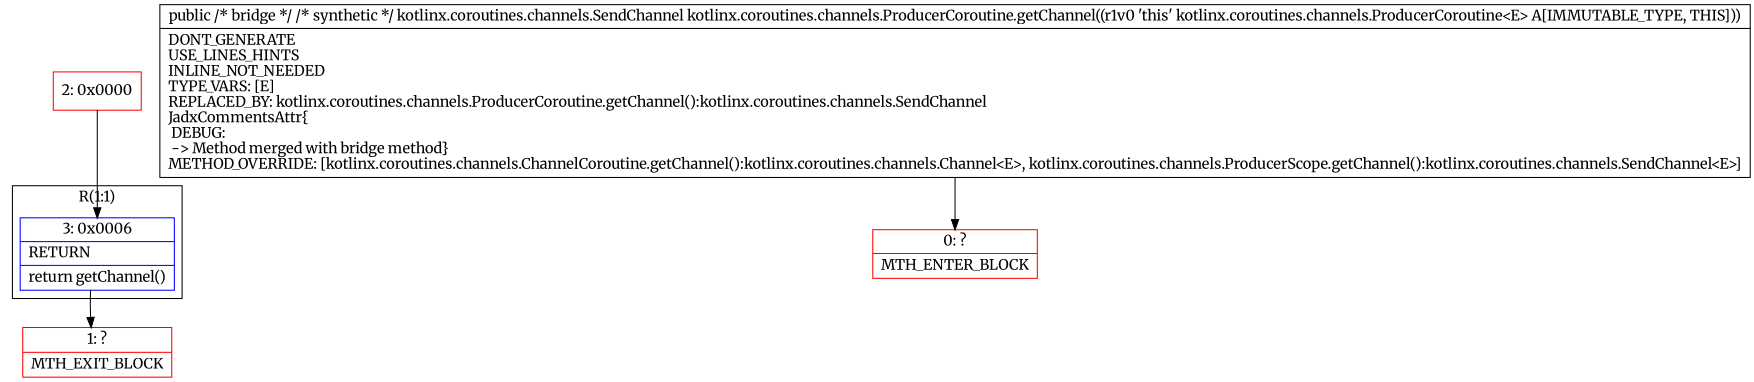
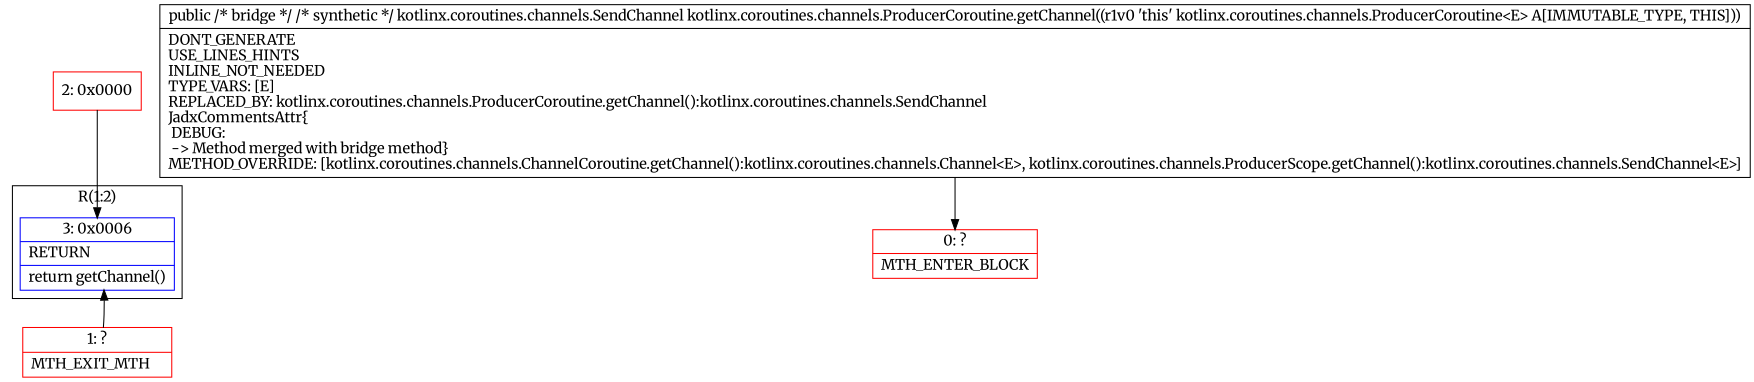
cluster "R(1:1)": label "R(1:1)" -> "R(1:2)"
edge "3: 0x0006" -> "1: ?": reversed
node "1: ?": text "MTH_EXIT_BLOCK" -> "MTH_EXIT_MTH"
